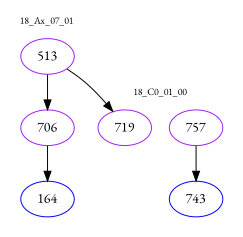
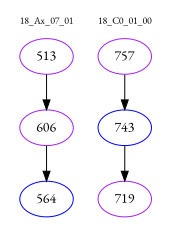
edge "513" -> "719": now "743" -> "719"
node "706": label "706" -> "606"
node "164": label "164" -> "564"
